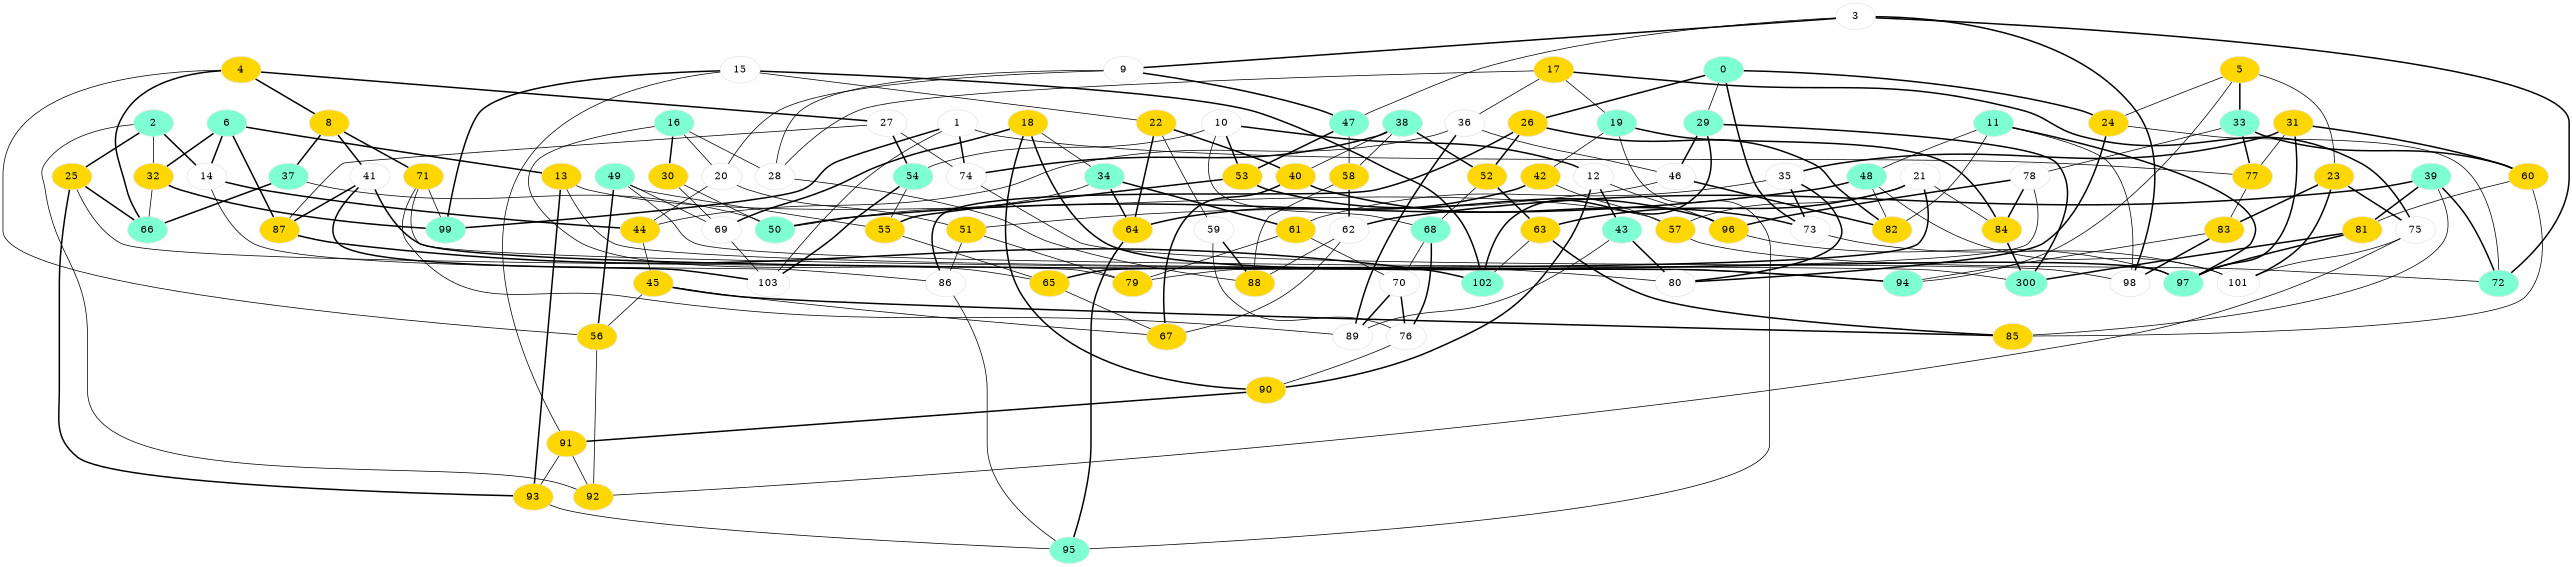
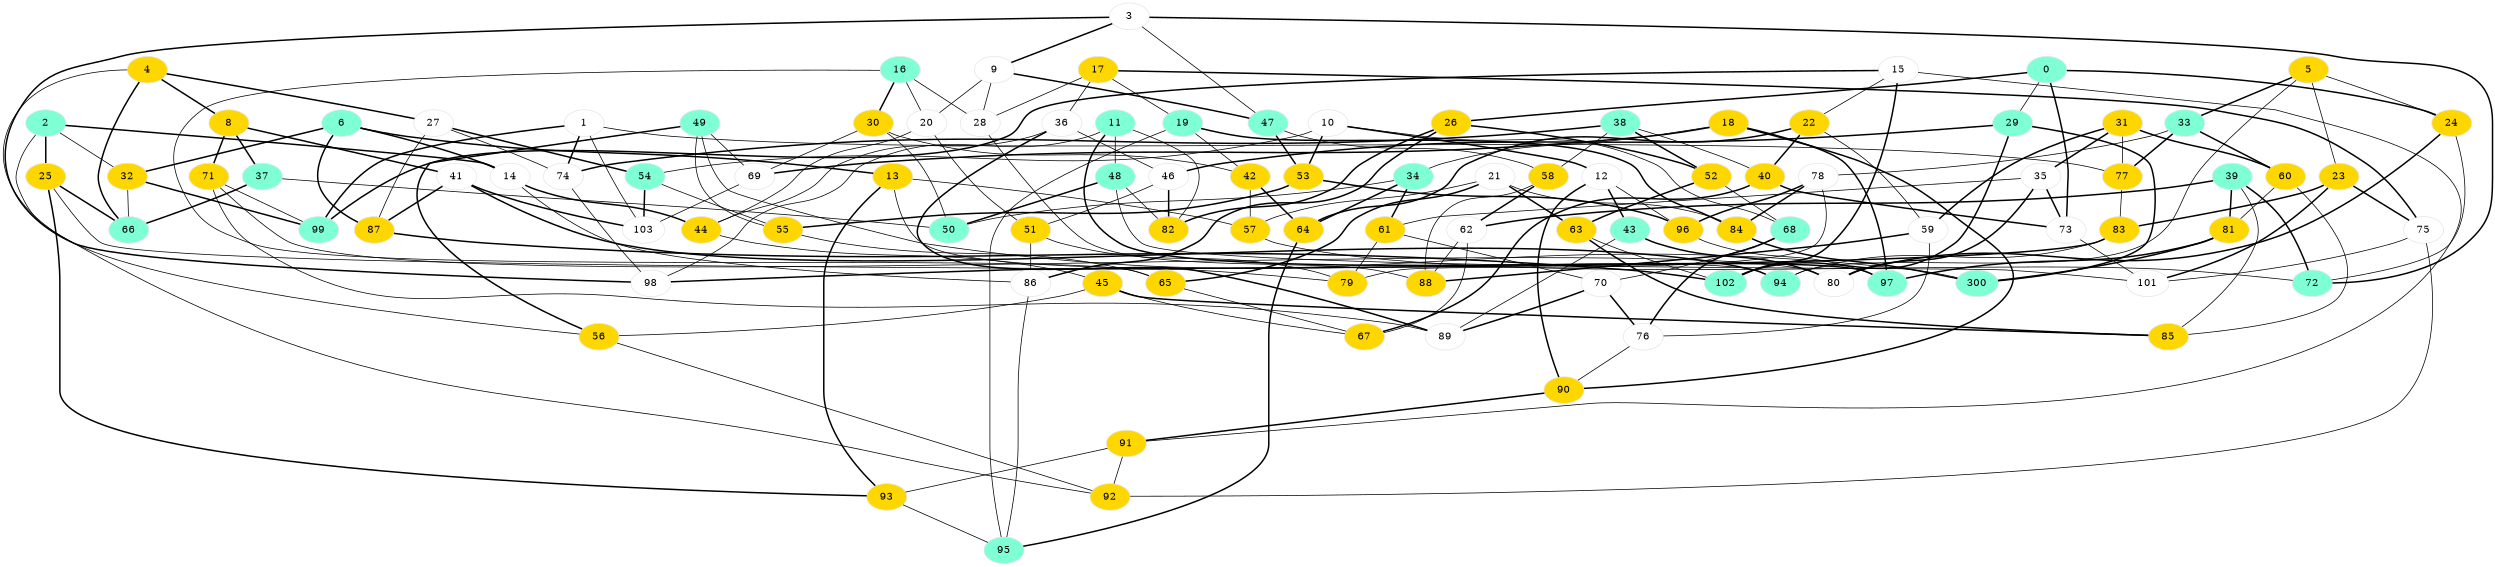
edge "30" -- "42": added
edge "31" -- "97": now "31" -- "59"
